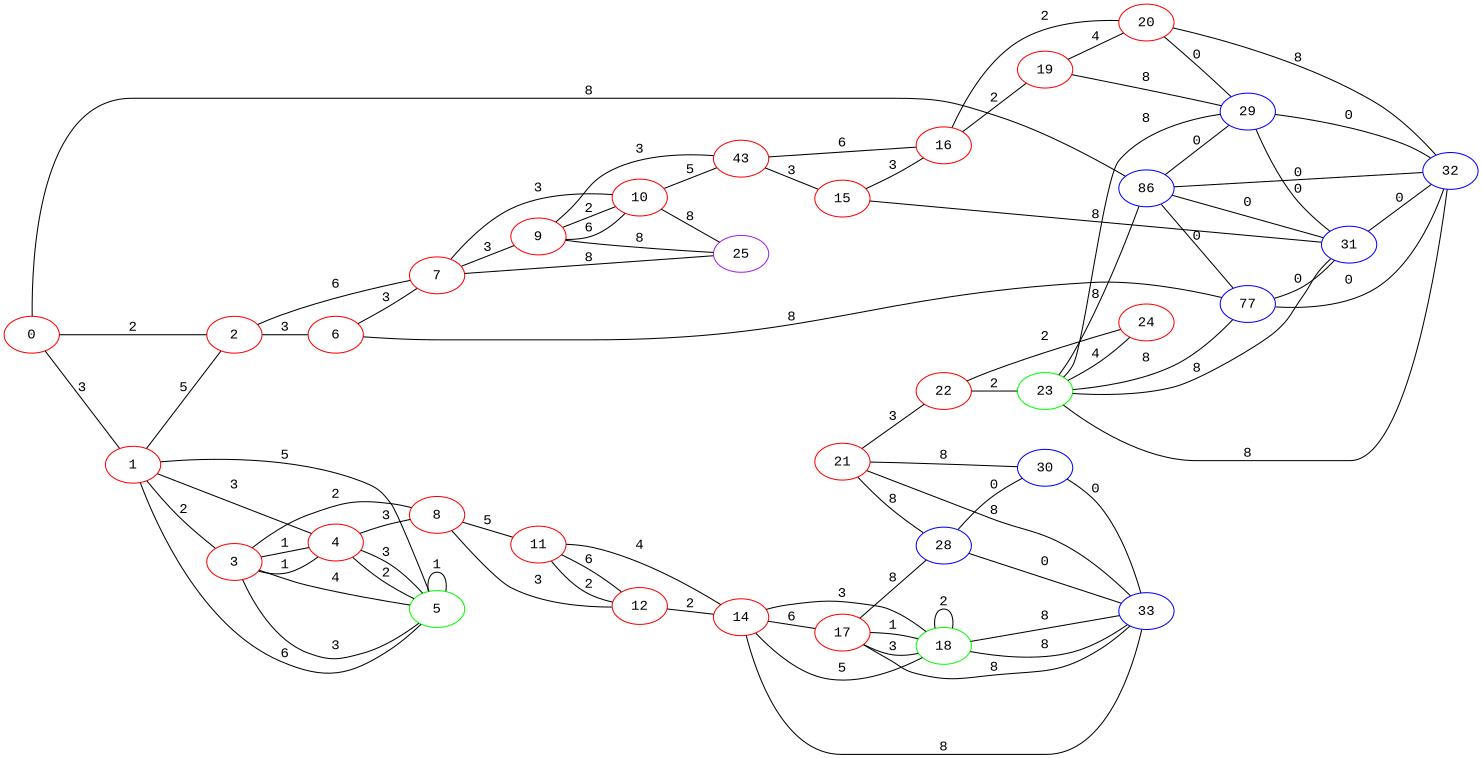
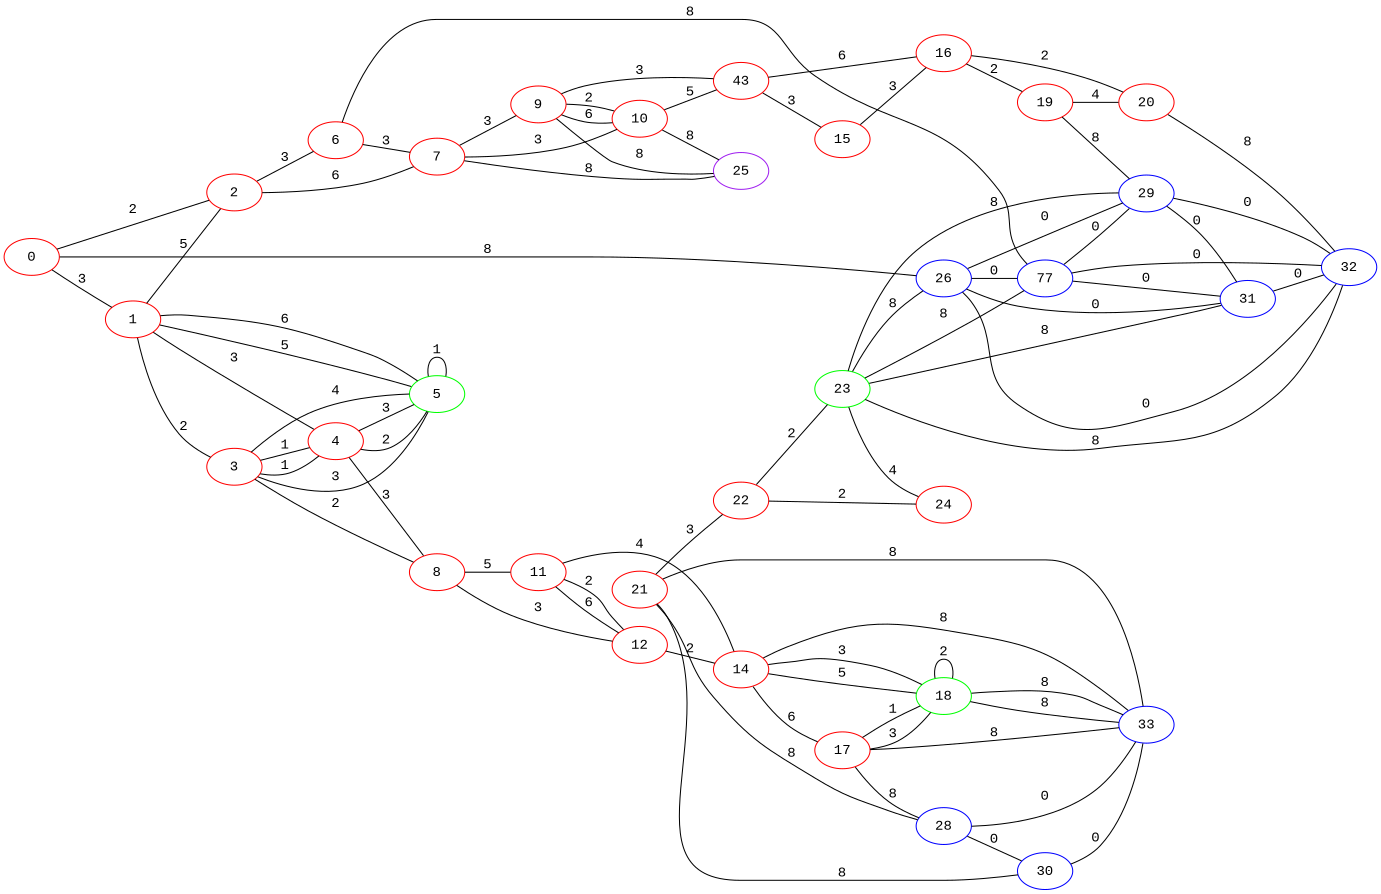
edge "20" -- "29": now "77" -- "29"
node "86": label "86" -> "26"
edge "15" -- "31": removed, label "8"
